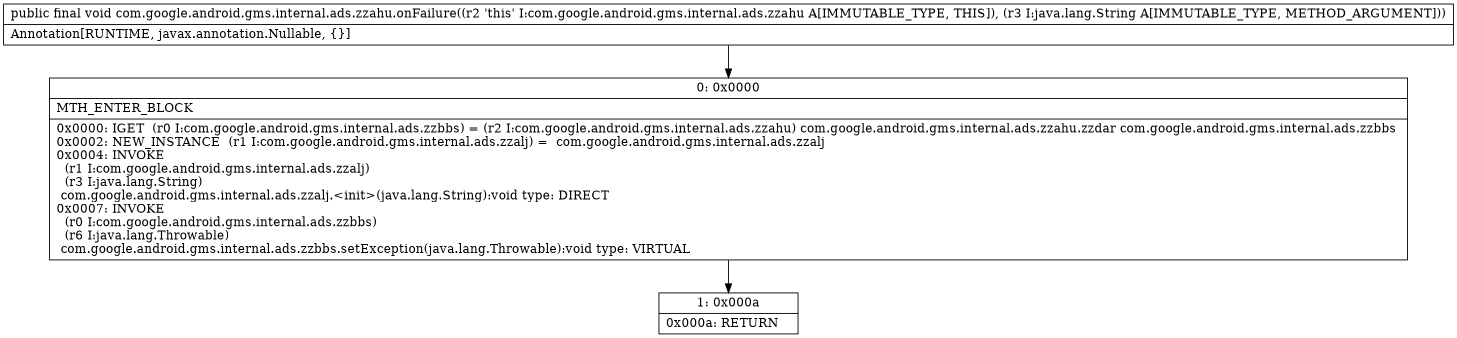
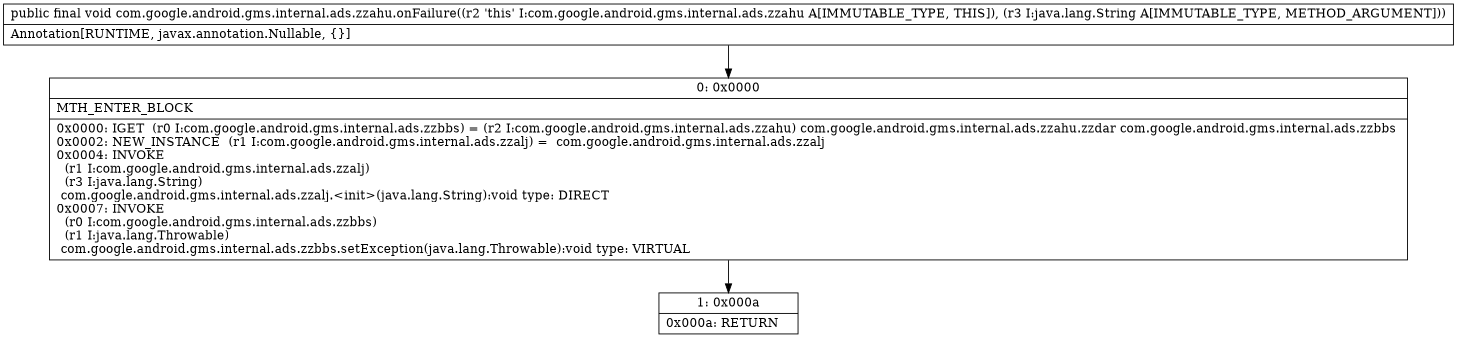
node "0: 0x0000": text "(r6 I:java.lang.Throwable)" -> "(r1 I:java.lang.Throwable)"
